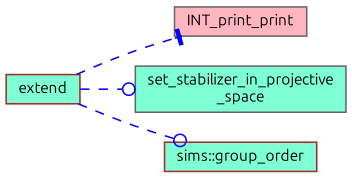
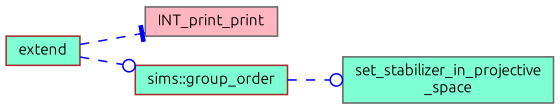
edge "extend" -> "set_stabilizer_in_projective _space": now "sims::group_order" -> "set_stabilizer_in_projective _space"
